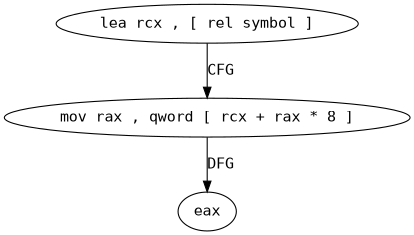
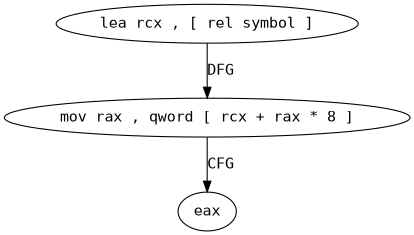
edge "lea rcx , [ rel symbol ]" -> "mov rax , qword [ rcx + rax * 8 ]": label "CFG" -> "DFG"
edge "mov rax , qword [ rcx + rax * 8 ]" -> "eax": label "DFG" -> "CFG"
